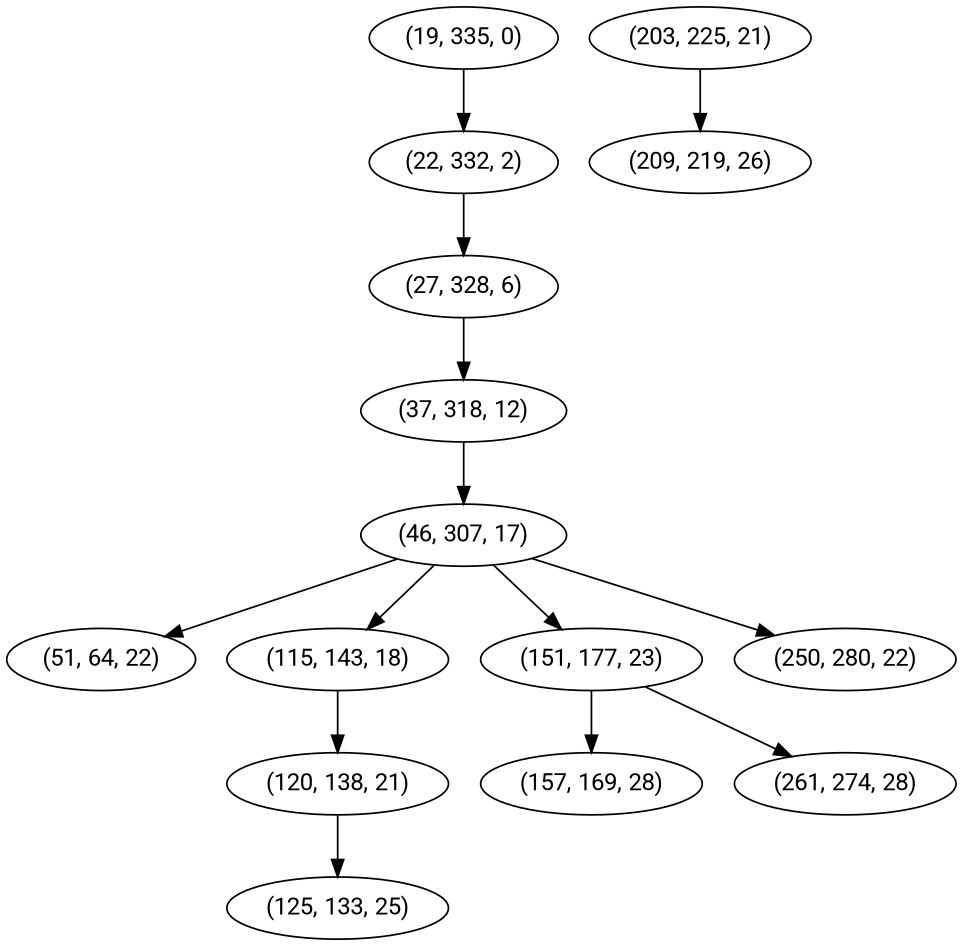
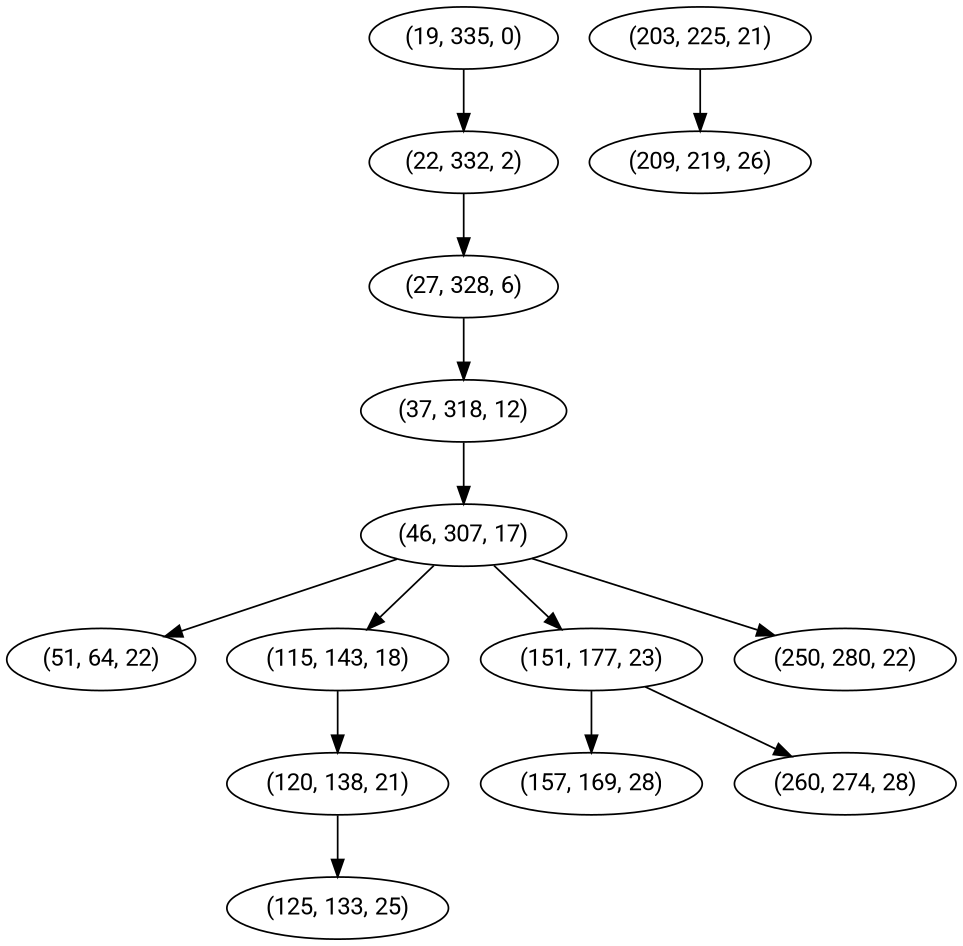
node "(261, 274, 28)": label "(261, 274, 28)" -> "(260, 274, 28)"
